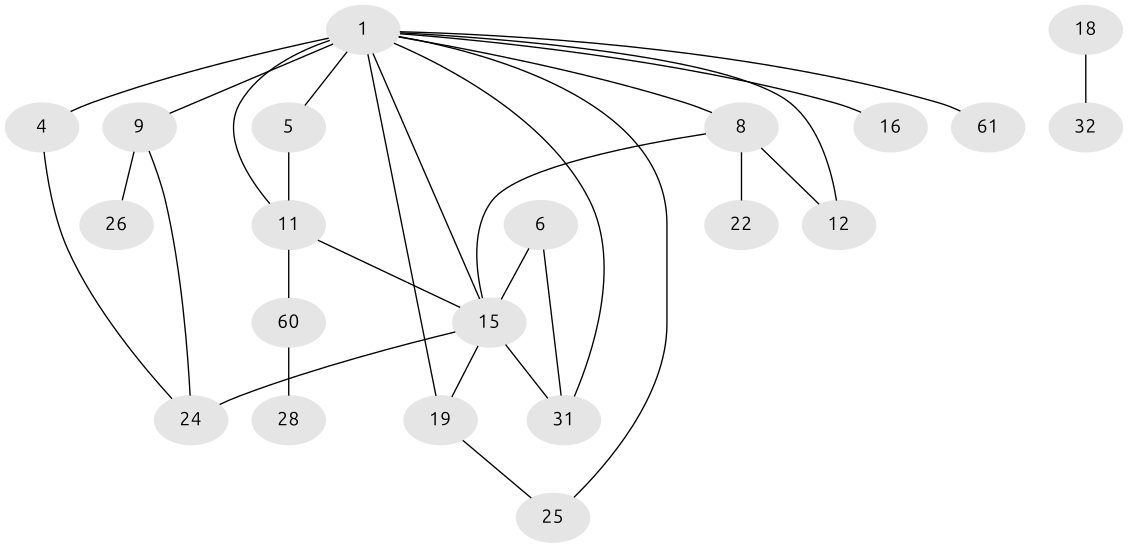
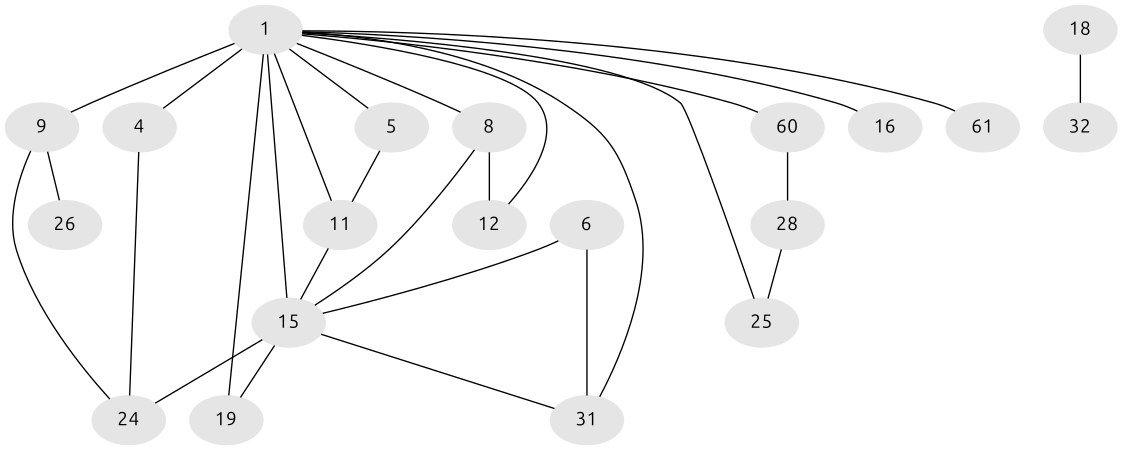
node "22": removed
edge "11" -- "60": now "1" -- "60"
edge "19" -- "25": now "28" -- "25"
